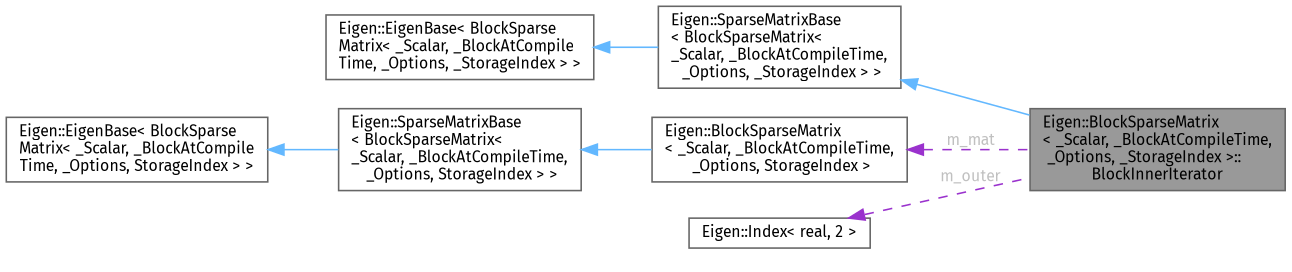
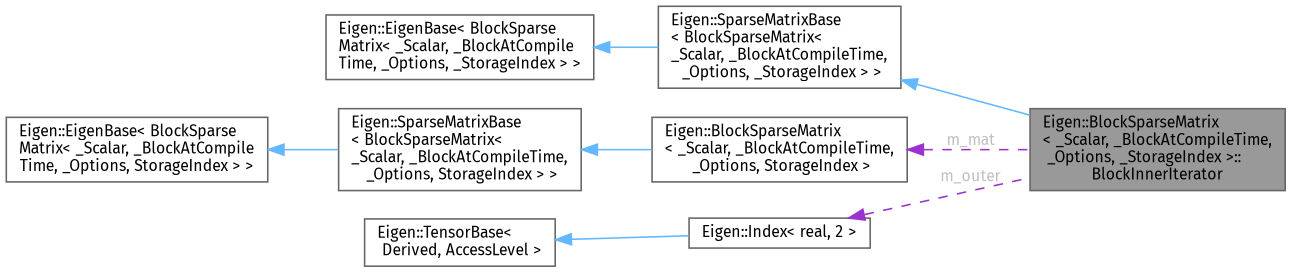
node "Eigen::TensorBase< Derived, AccessLevel >": added
